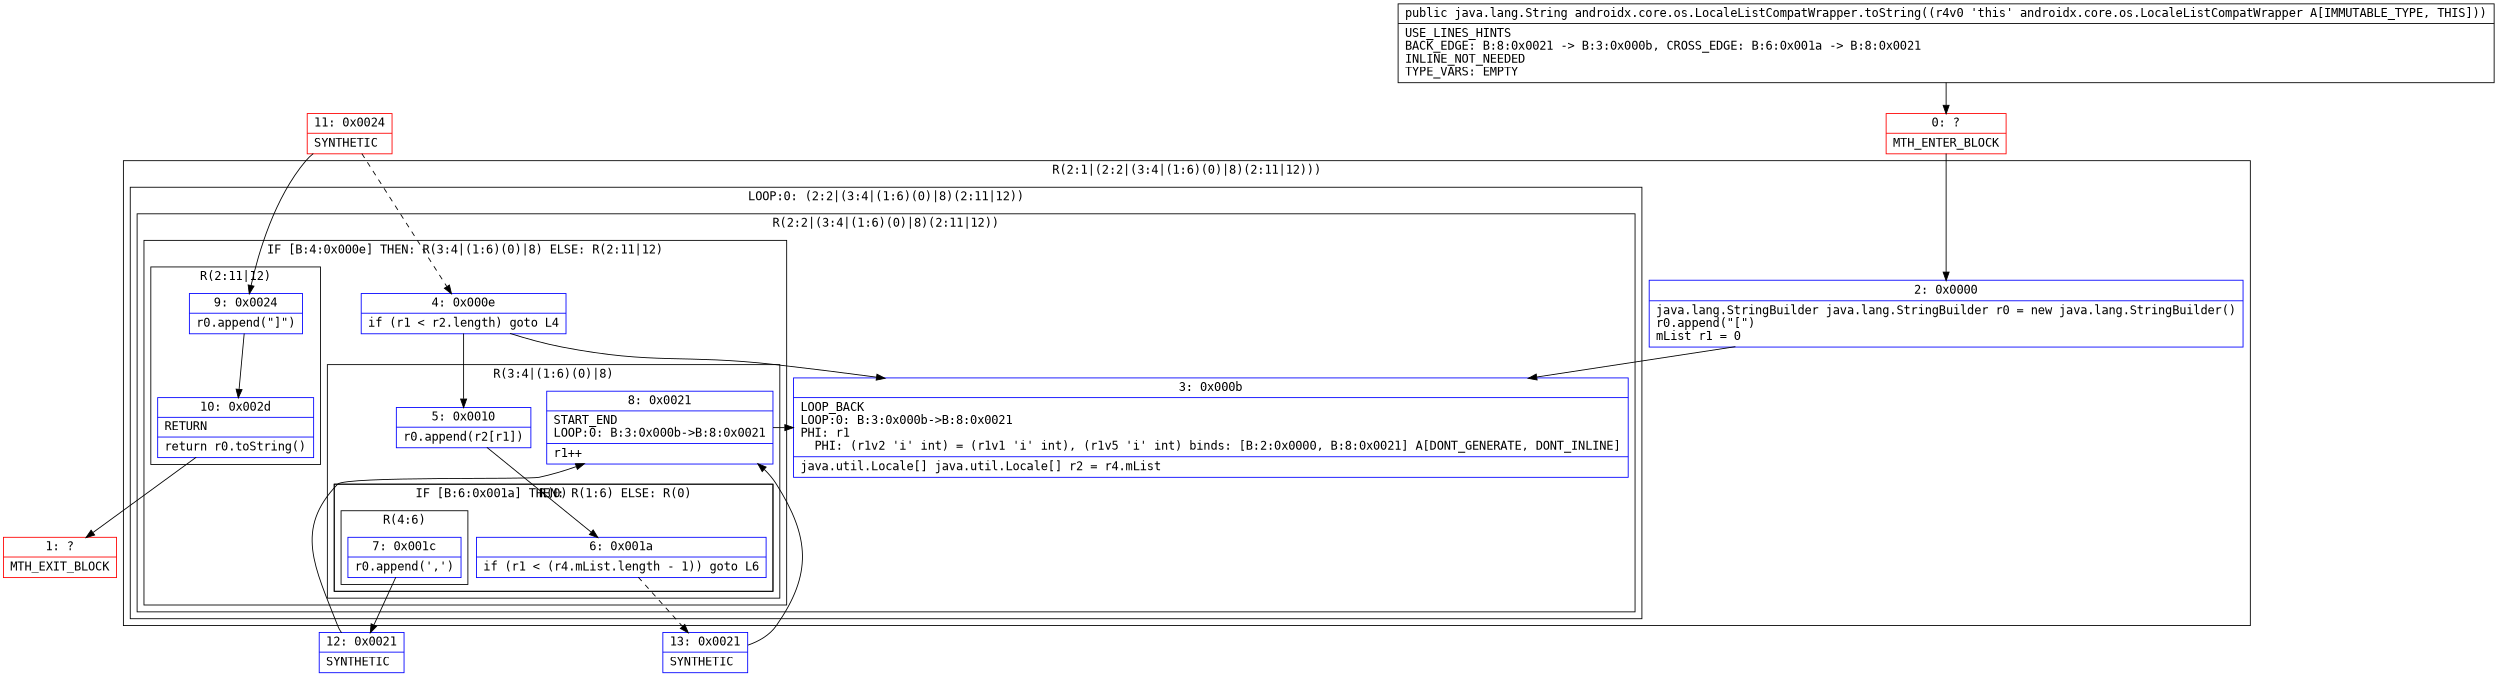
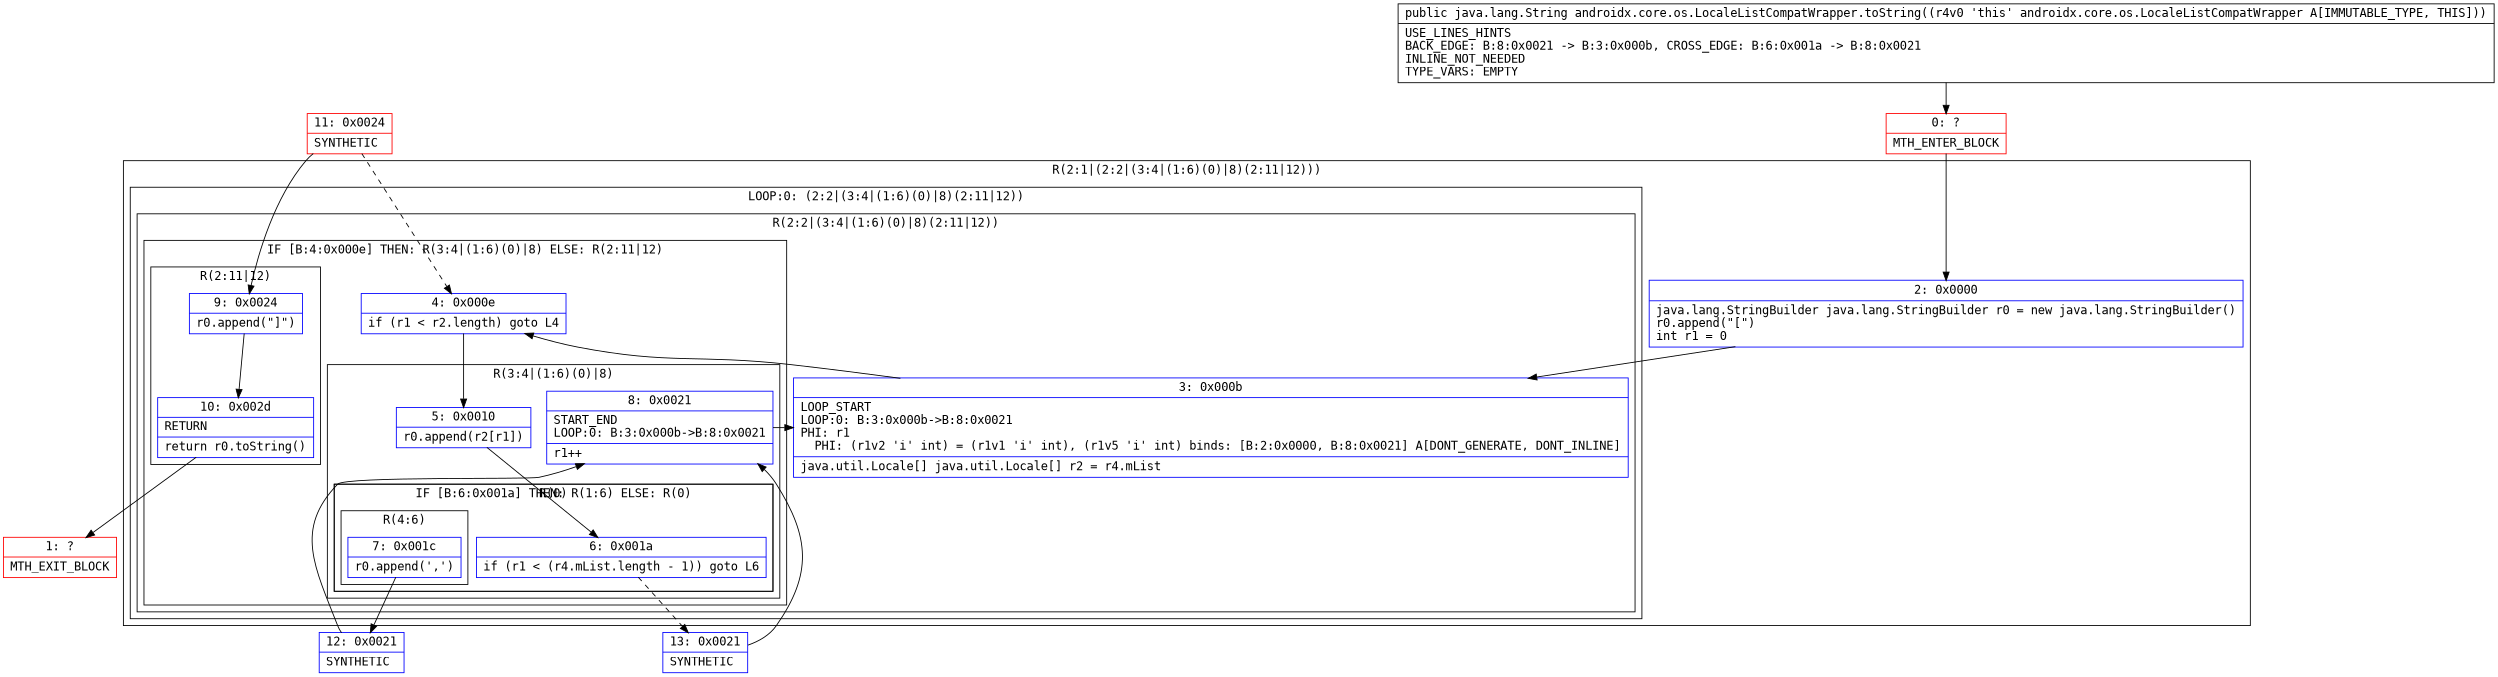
node "2: 0x0000": text "mList r1 = 0" -> "int r1 = 0"
edge "4: 0x000e" -> "3: 0x000b": reversed
node "3: 0x000b": text "LOOP_BACK" -> "LOOP_START"
